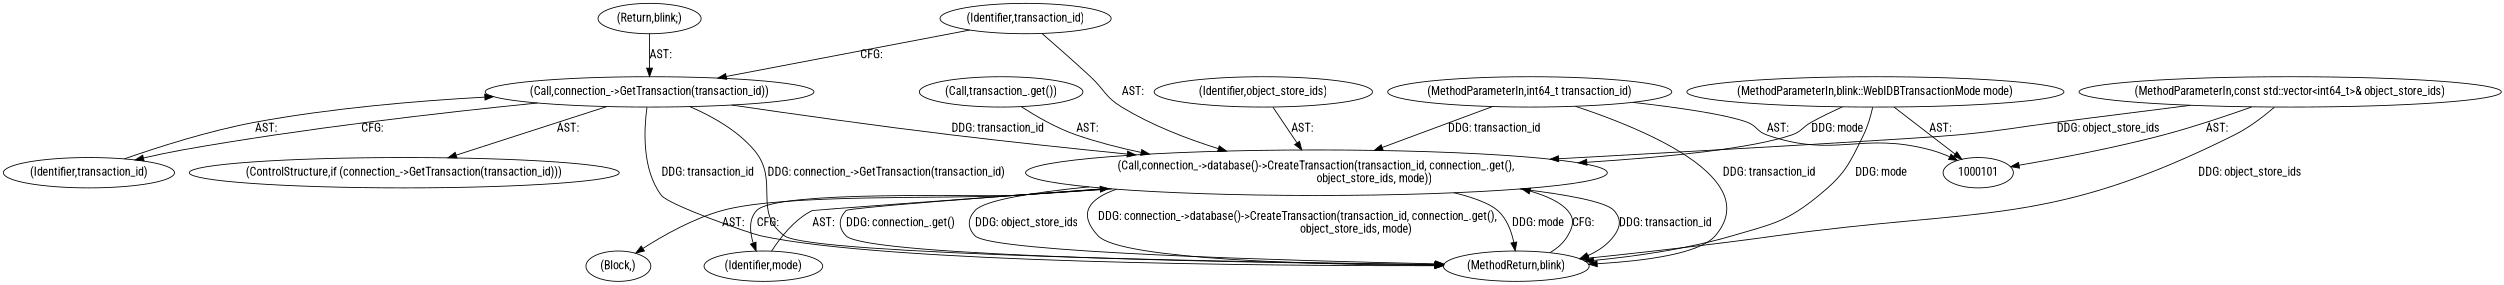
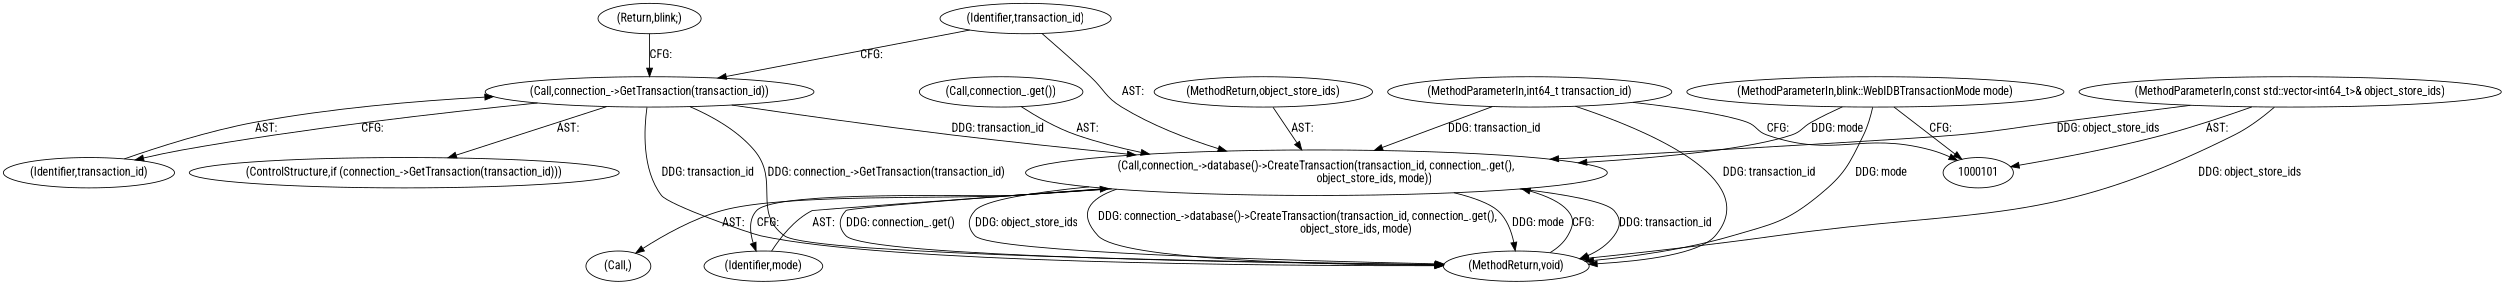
edge "(Return,blink;)" -> "(Call,connection_->GetTransaction(transaction_id))": label "AST: " -> "CFG: "
node "(Call,transaction_.get())": label "(Call,transaction_.get())" -> "(Call,connection_.get())"
node "(Identifier,object_store_ids)": label "(Identifier,object_store_ids)" -> "(MethodReturn,object_store_ids)"
edge "(MethodParameterIn,int64_t transaction_id)" -> "1000101": label "AST: " -> "CFG: "
edge "(MethodParameterIn,blink::WebIDBTransactionMode mode)" -> "1000101": label "AST: " -> "CFG: "
node "(Block,)": label "(Block,)" -> "(Call,)"
node "(MethodReturn,blink)": label "(MethodReturn,blink)" -> "(MethodReturn,void)"
